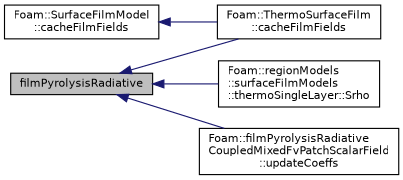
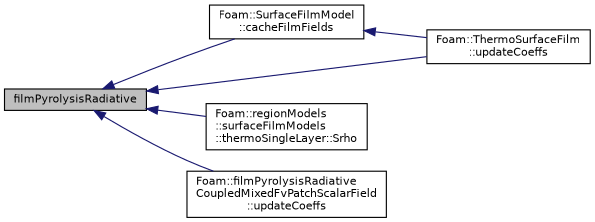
node "Foam::ThermoSurfaceFilm ::cacheFilmFields": label "Foam::ThermoSurfaceFilm ::cacheFilmFields" -> "Foam::ThermoSurfaceFilm ::updateCoeffs"
edge "Foam::SurfaceFilmModel ::cacheFilmFields" -> "filmPyrolysisRadiative": added
